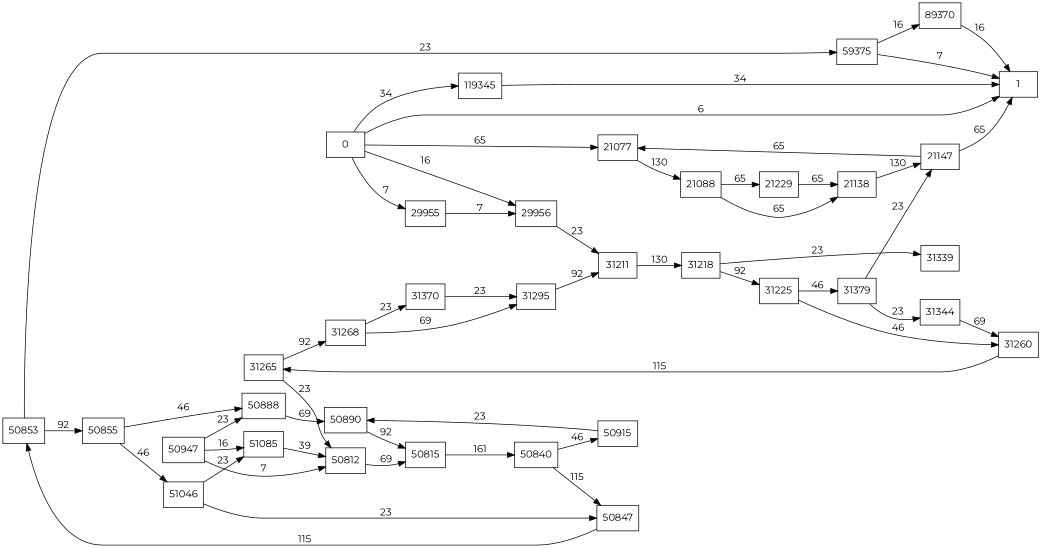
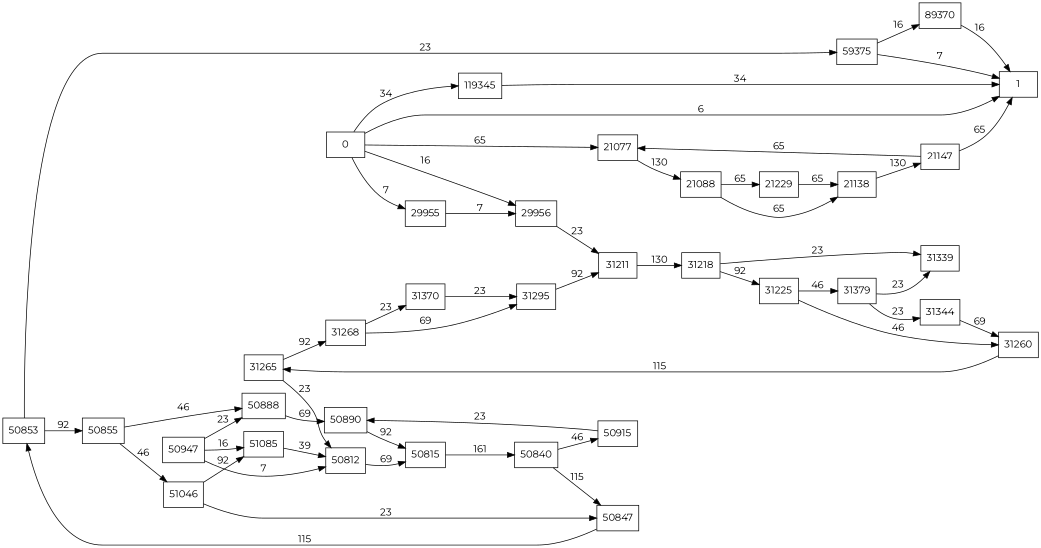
edge "31379" -> "21147": now "31379" -> "31339"
edge "51046" -> "51085": label "23" -> "92"
